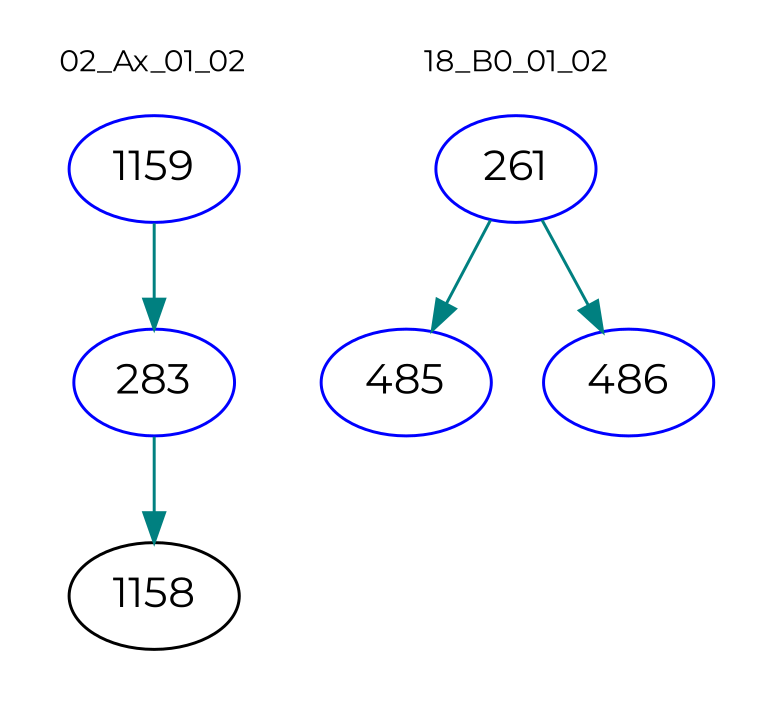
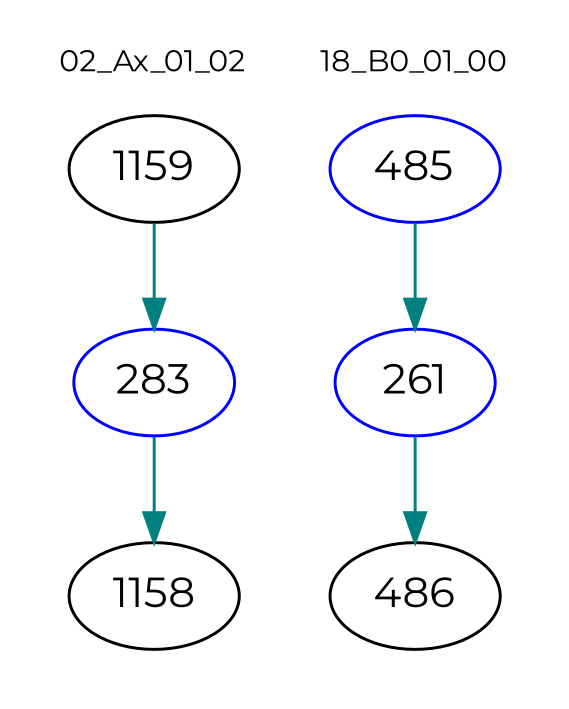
cluster "18_B0_01_02": label "18_B0_01_02" -> "18_B0_01_00"
node "1159": color blue -> black
edge "261" -> "485": reversed
node "486": color blue -> black
